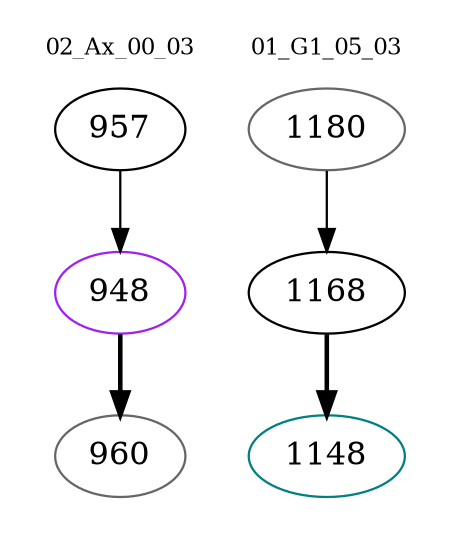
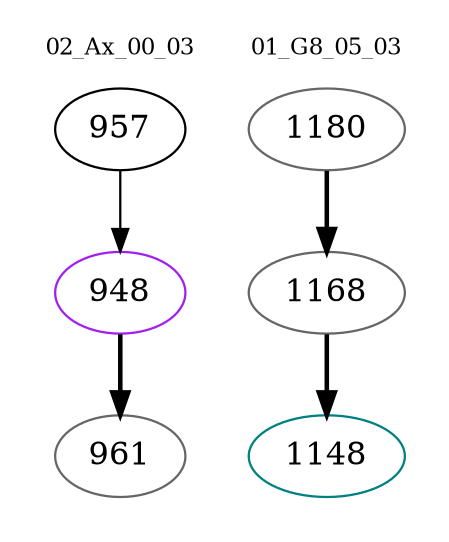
cluster "01_G1_05_03": label "01_G1_05_03" -> "01_G8_05_03"
edge "1180" -> "1168": style solid -> bold
node "1168": color black -> gray40
node "960": label "960" -> "961"
